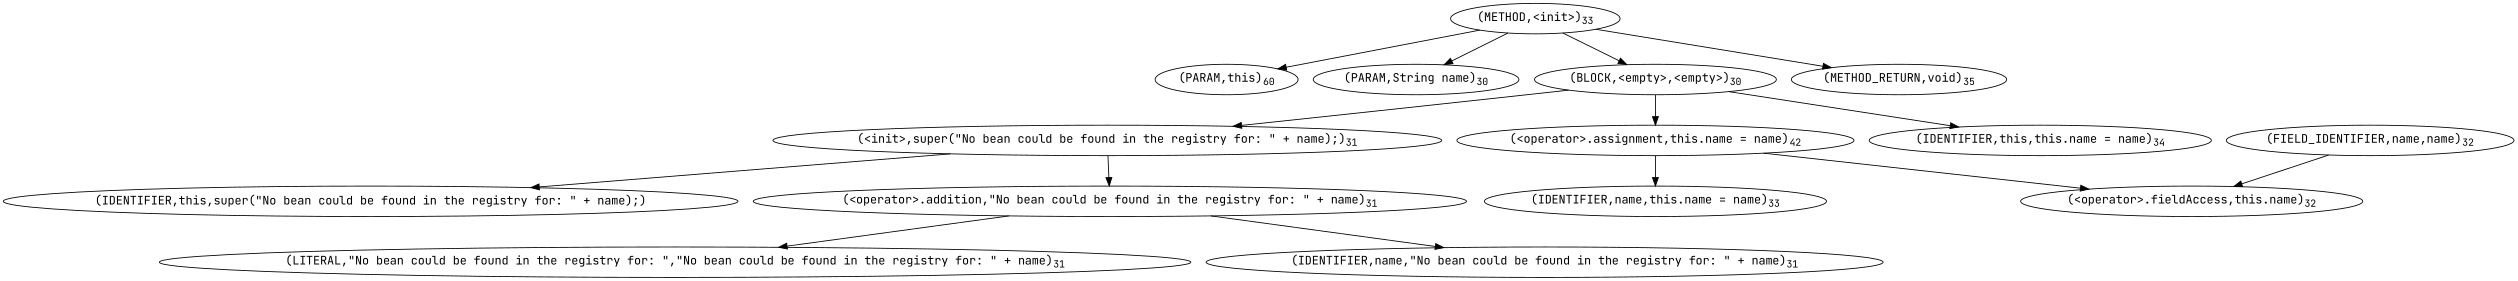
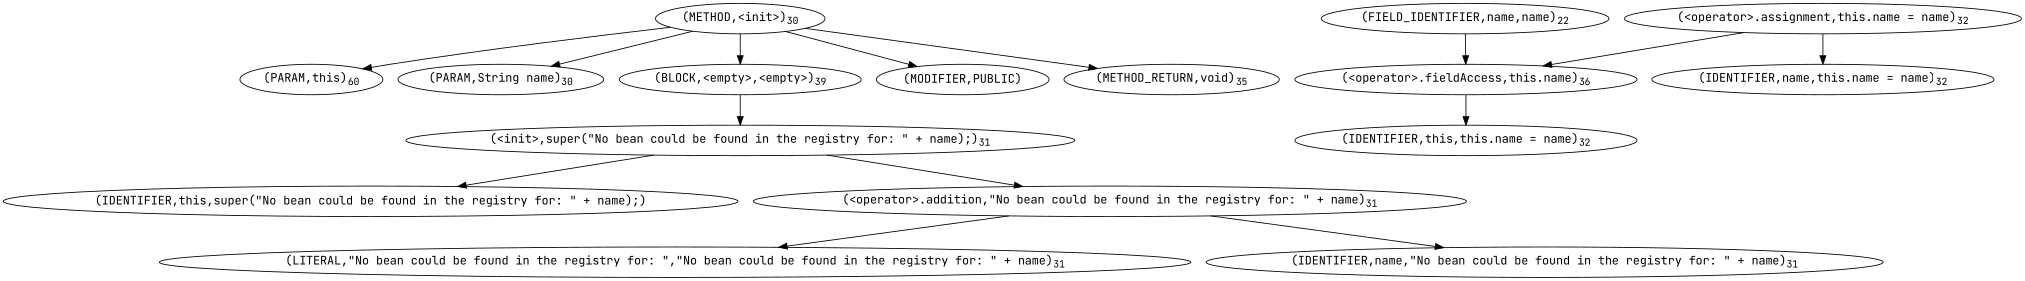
node "(METHOD,<init>)": text "33" -> "30"
node "(BLOCK,<empty>,<empty>)": text "30" -> "39"
node "(MODIFIER,PUBLIC)": added
edge "(BLOCK,<empty>,<empty>)" -> "(<operator>.assignment,this.name = name)": removed
edge "(BLOCK,<empty>,<empty>)" -> "(IDENTIFIER,this,this.name = name)": now "(<operator>.fieldAccess,this.name)" -> "(IDENTIFIER,this,this.name = name)"
node "(<operator>.assignment,this.name = name)": text "42" -> "32"
node "(IDENTIFIER,this,this.name = name)": text "34" -> "32"
node "(FIELD_IDENTIFIER,name,name)": text "32" -> "22"
node "(IDENTIFIER,name,this.name = name)": text "33" -> "32"
node "(<operator>.fieldAccess,this.name)": text "32" -> "36"
